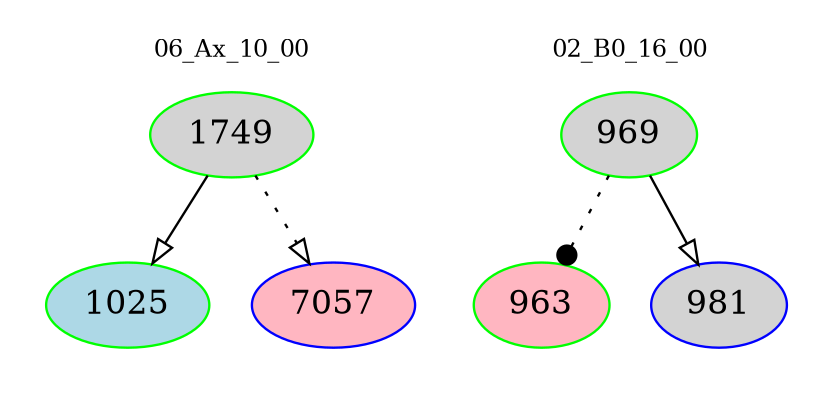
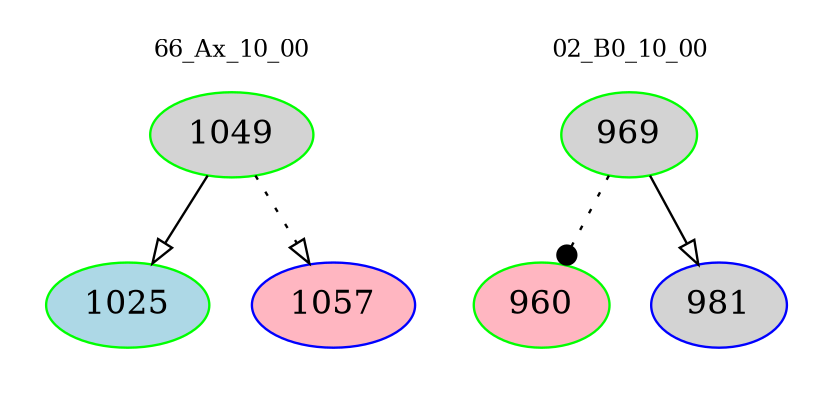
cluster "06_Ax_10_00": label "06_Ax_10_00" -> "66_Ax_10_00"
cluster "02_B0_16_00": label "02_B0_16_00" -> "02_B0_10_00"
node "1749": label "1749" -> "1049"
node "7057": label "7057" -> "1057"
node "963": label "963" -> "960"
